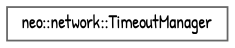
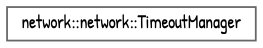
node "neo::network::TimeoutManager": label "neo::network::TimeoutManager" -> "network::network::TimeoutManager"
